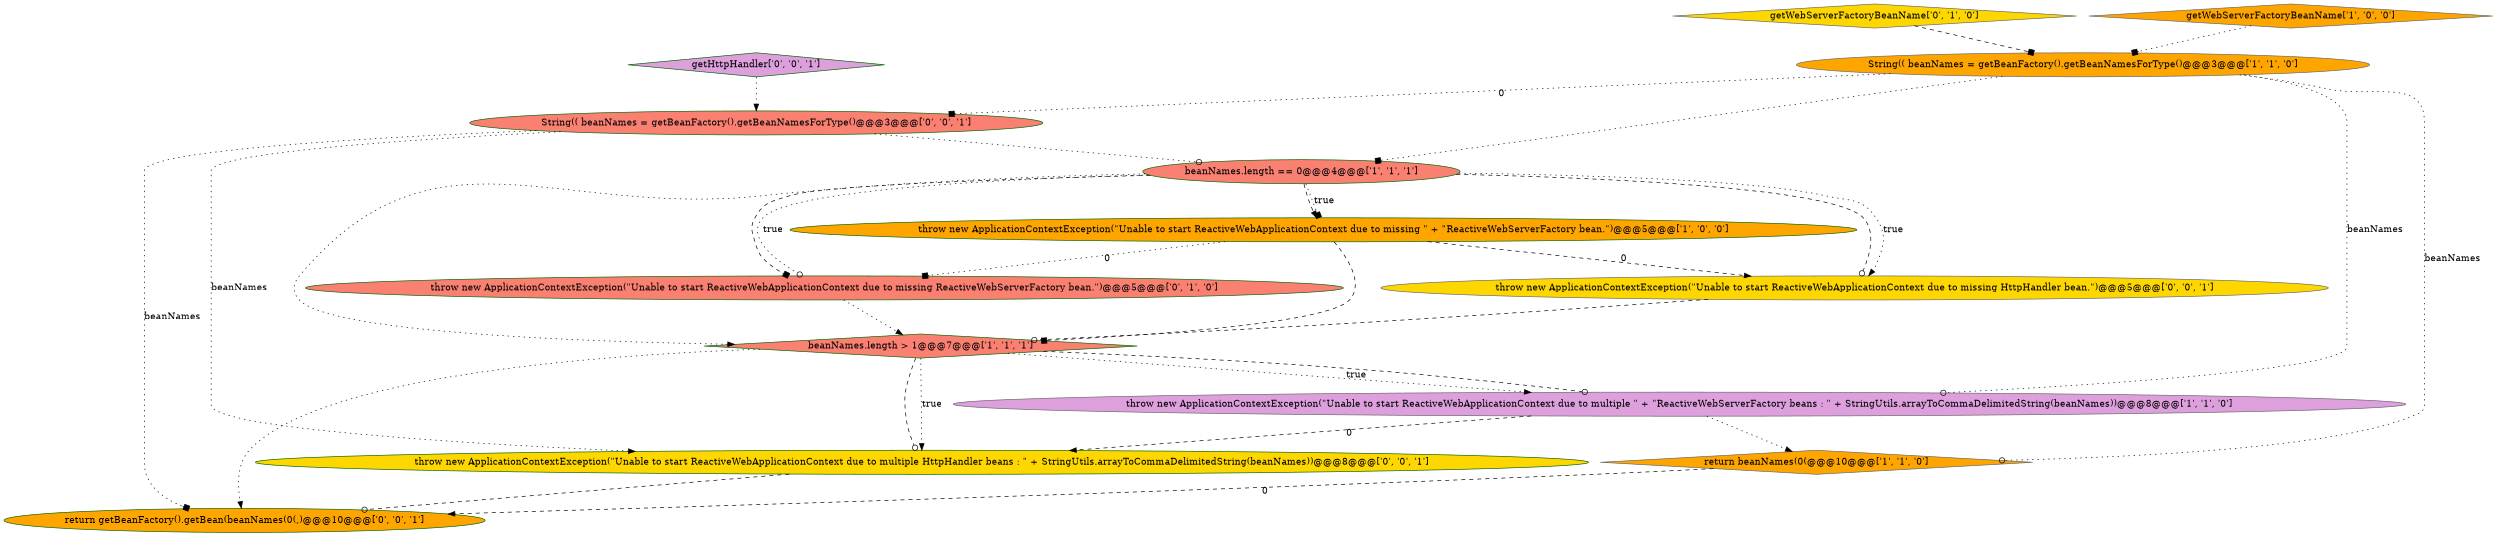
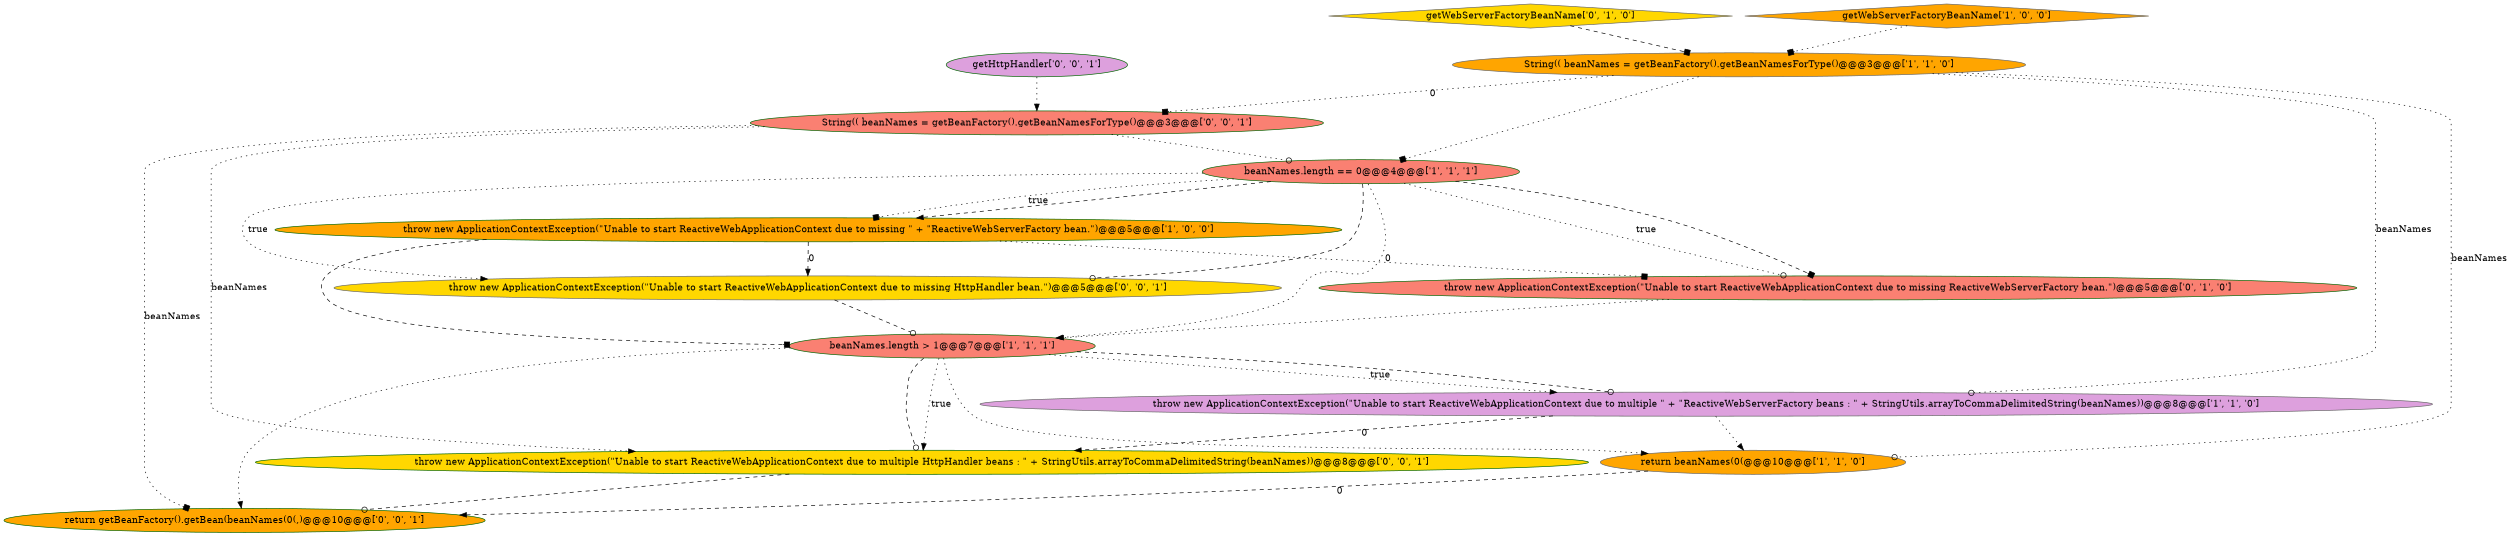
node "getHttpHandler['0', '0', '1']": shape diamond -> ellipse
node "beanNames.length > 1@@@7@@@['1', '1', '1']": shape diamond -> ellipse
edge "beanNames.length > 1@@@7@@@['1', '1', '1']" -> "return beanNames(0(@@@10@@@['1', '1', '0']": added
node "return beanNames(0(@@@10@@@['1', '1', '0']": shape diamond -> ellipse
